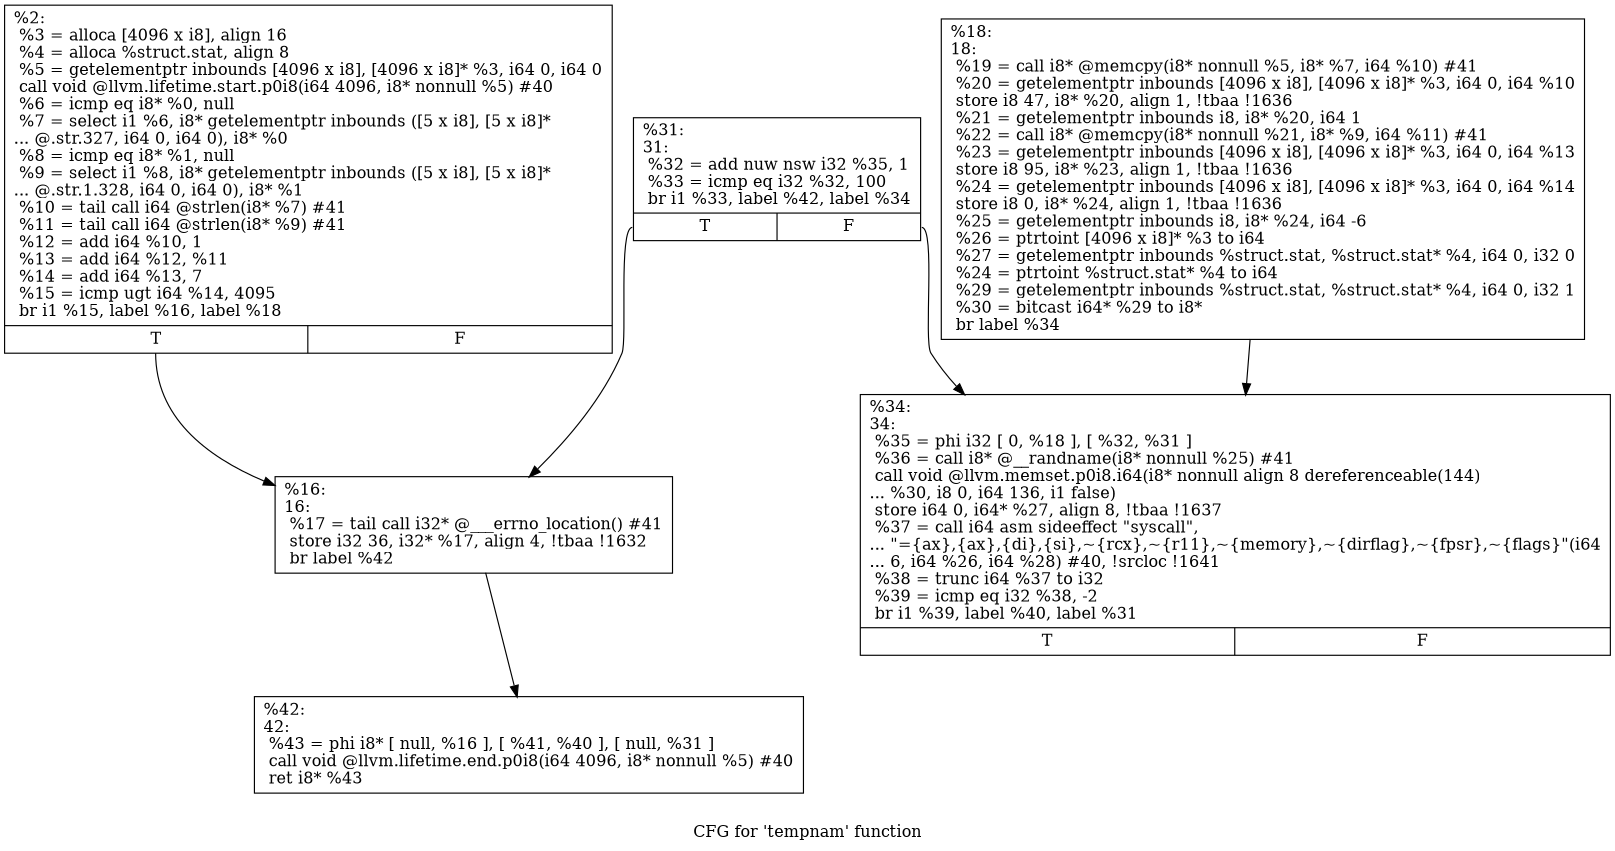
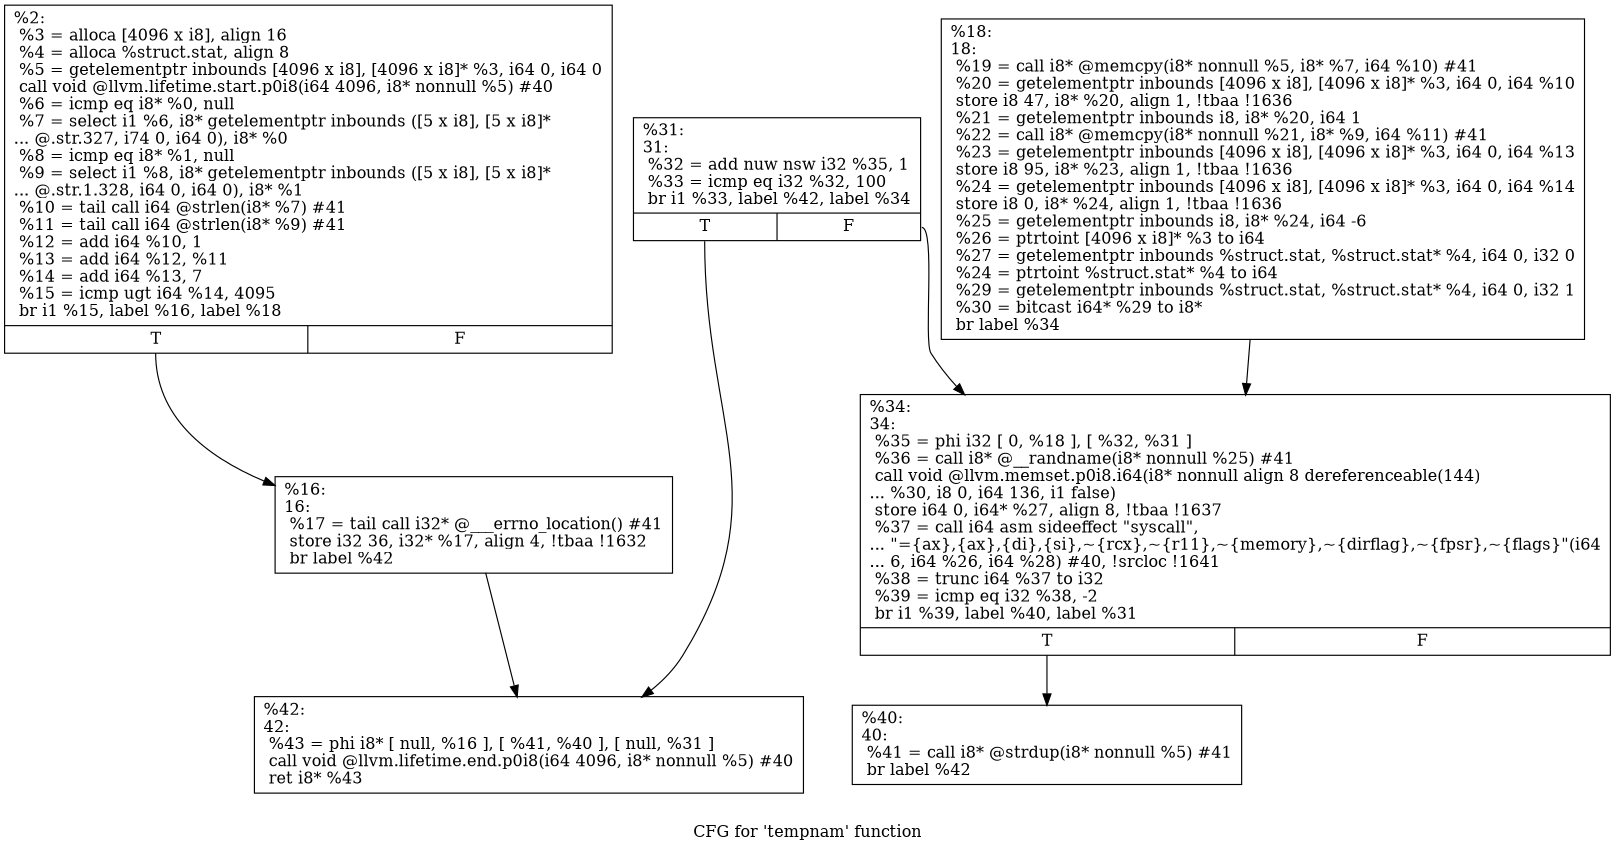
node "%2:": text "... @.str.327, i64 0, i64 0), i8* %0" -> "... @.str.327, i74 0, i64 0), i8* %0"
edge "%31:" -> "%16:": now "%31:" -> "%42:"
node "%40:": added
